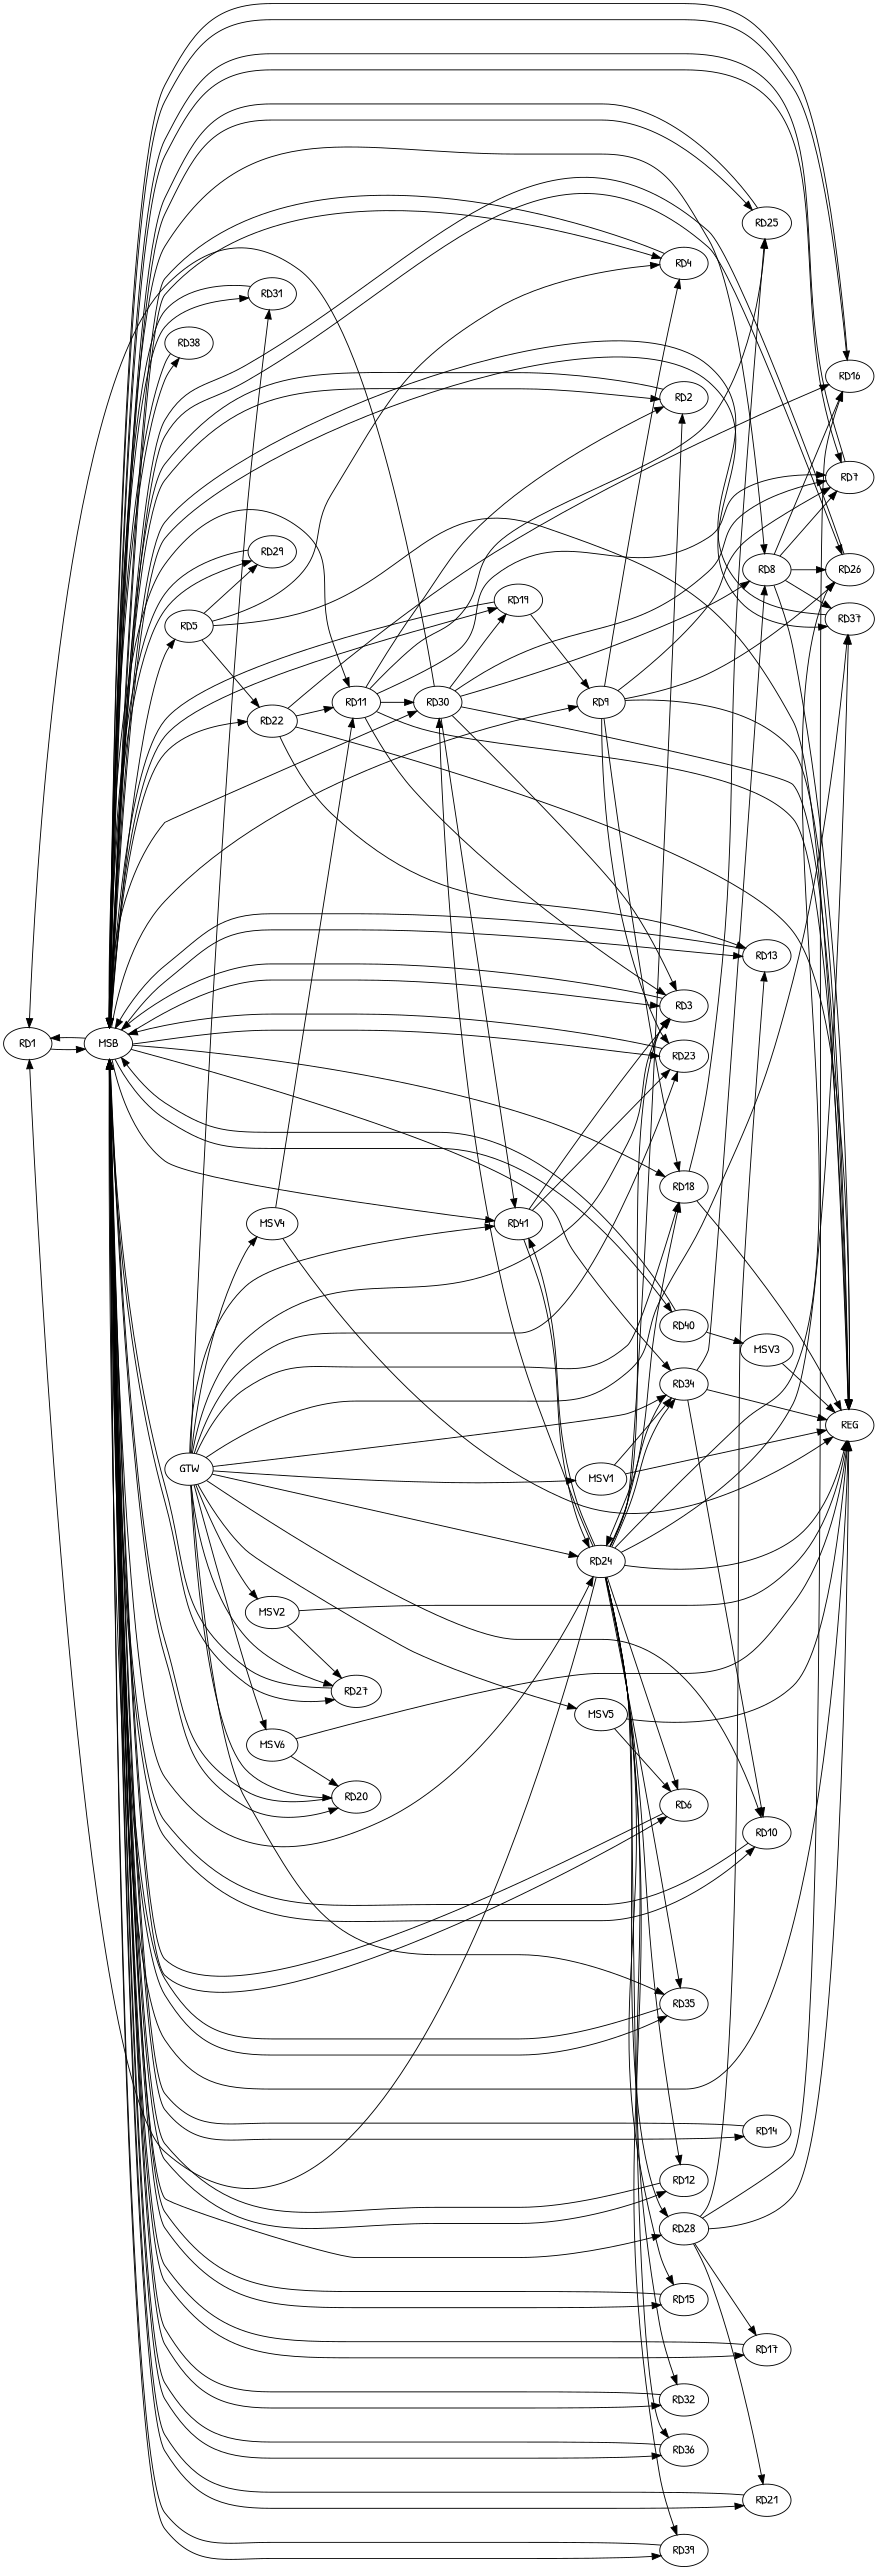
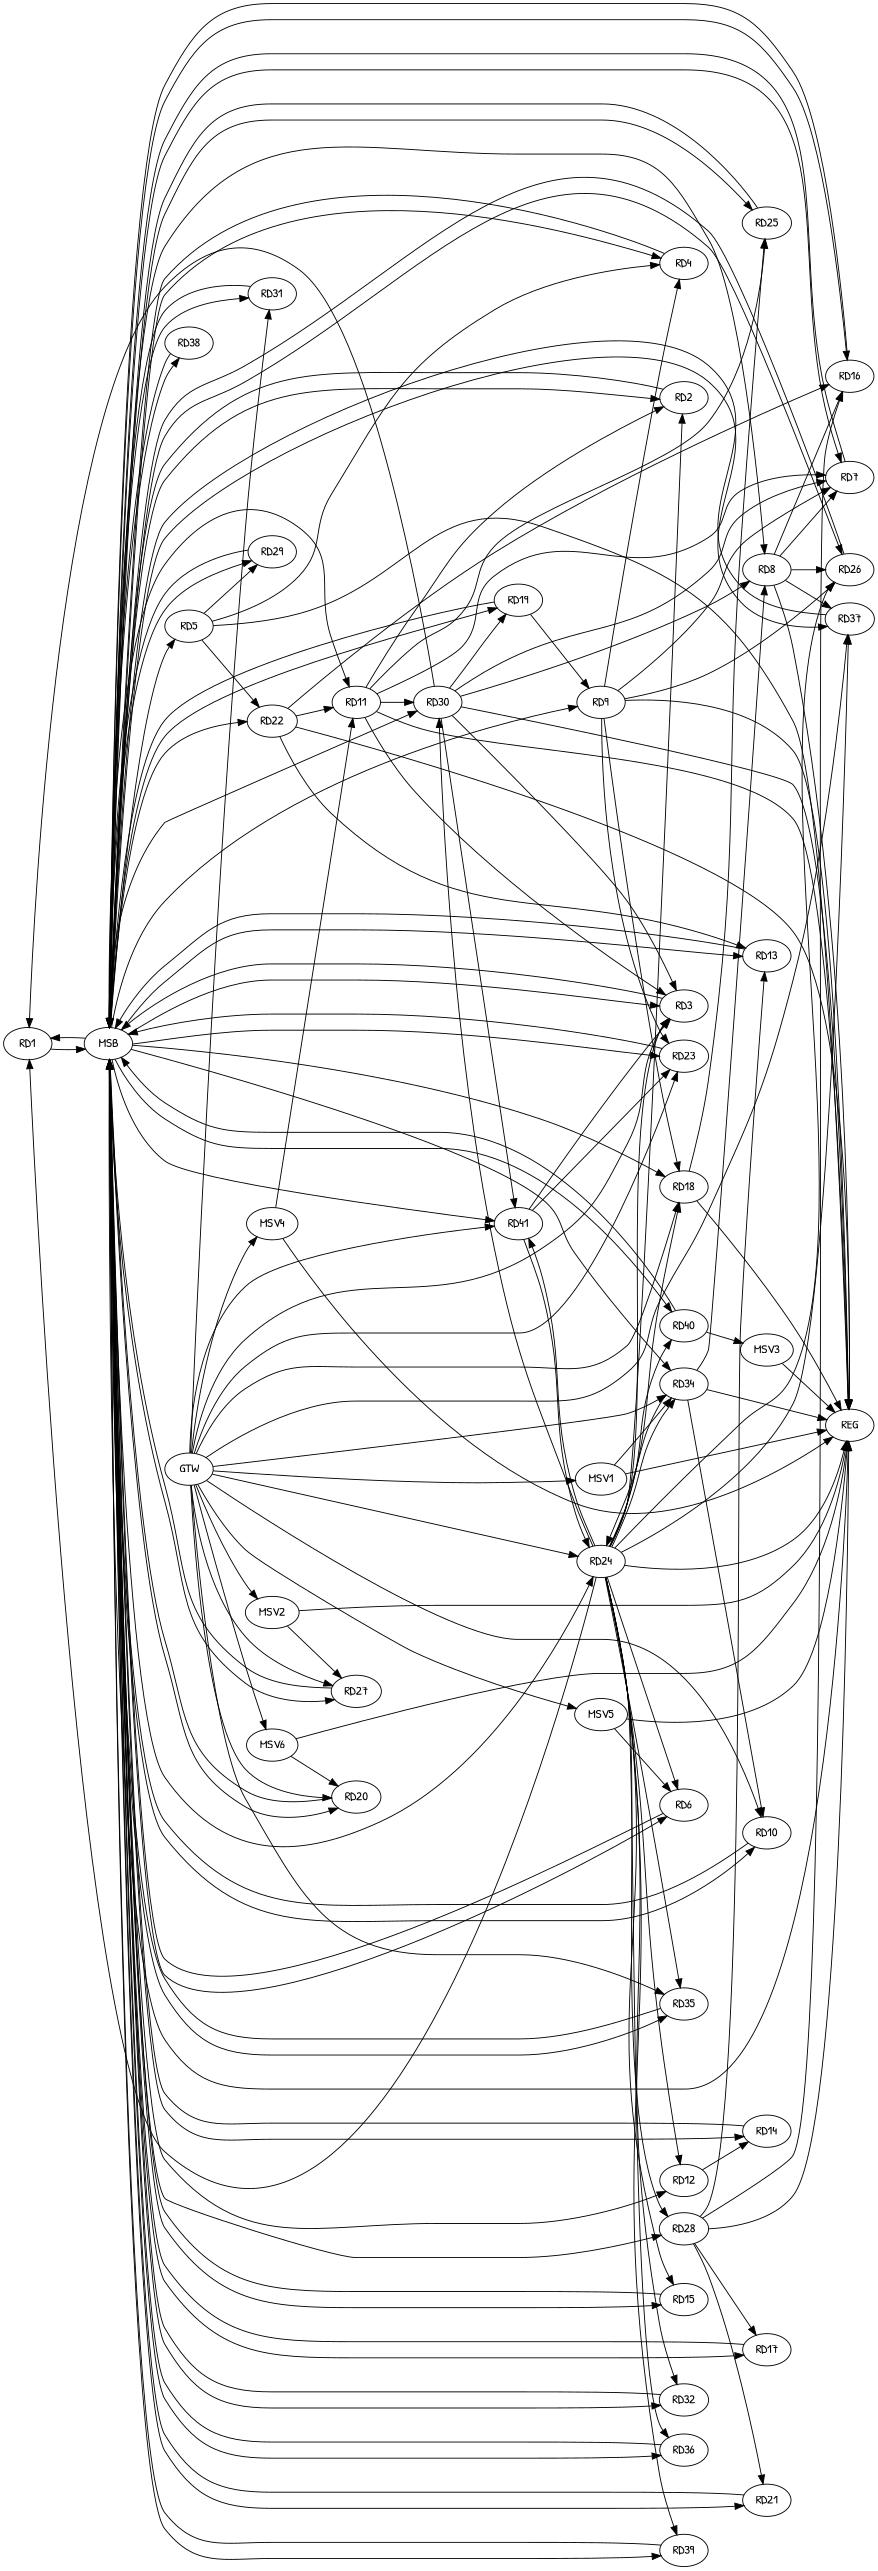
edge "RD24" -> "RD40": added
edge "RD12" -> "MSB": now "RD12" -> "RD14"
